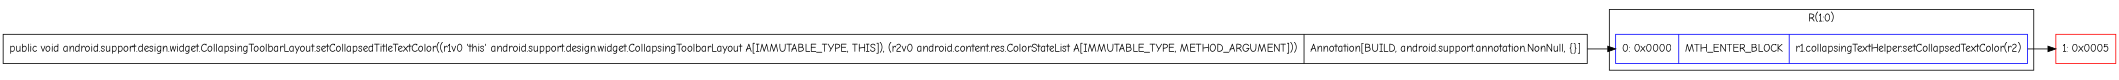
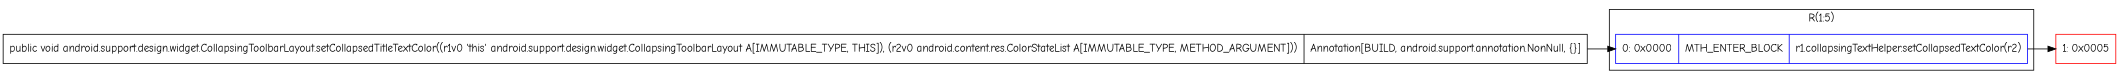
cluster "R(1:0)": label "R(1:0)" -> "R(1:5)"
